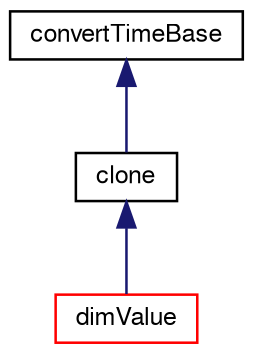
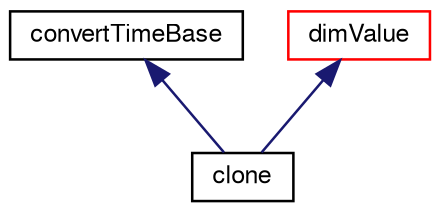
edge "dimValue" -> "clone": reversed
